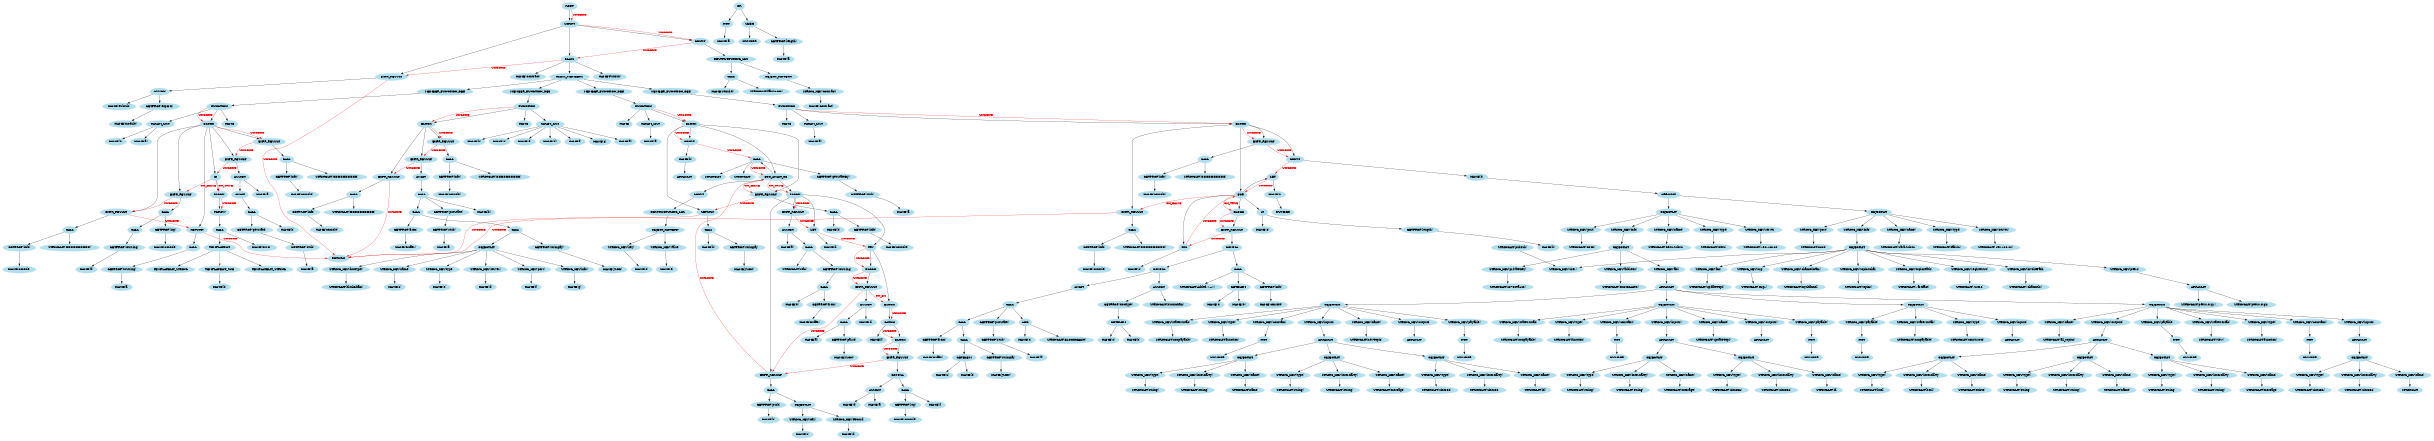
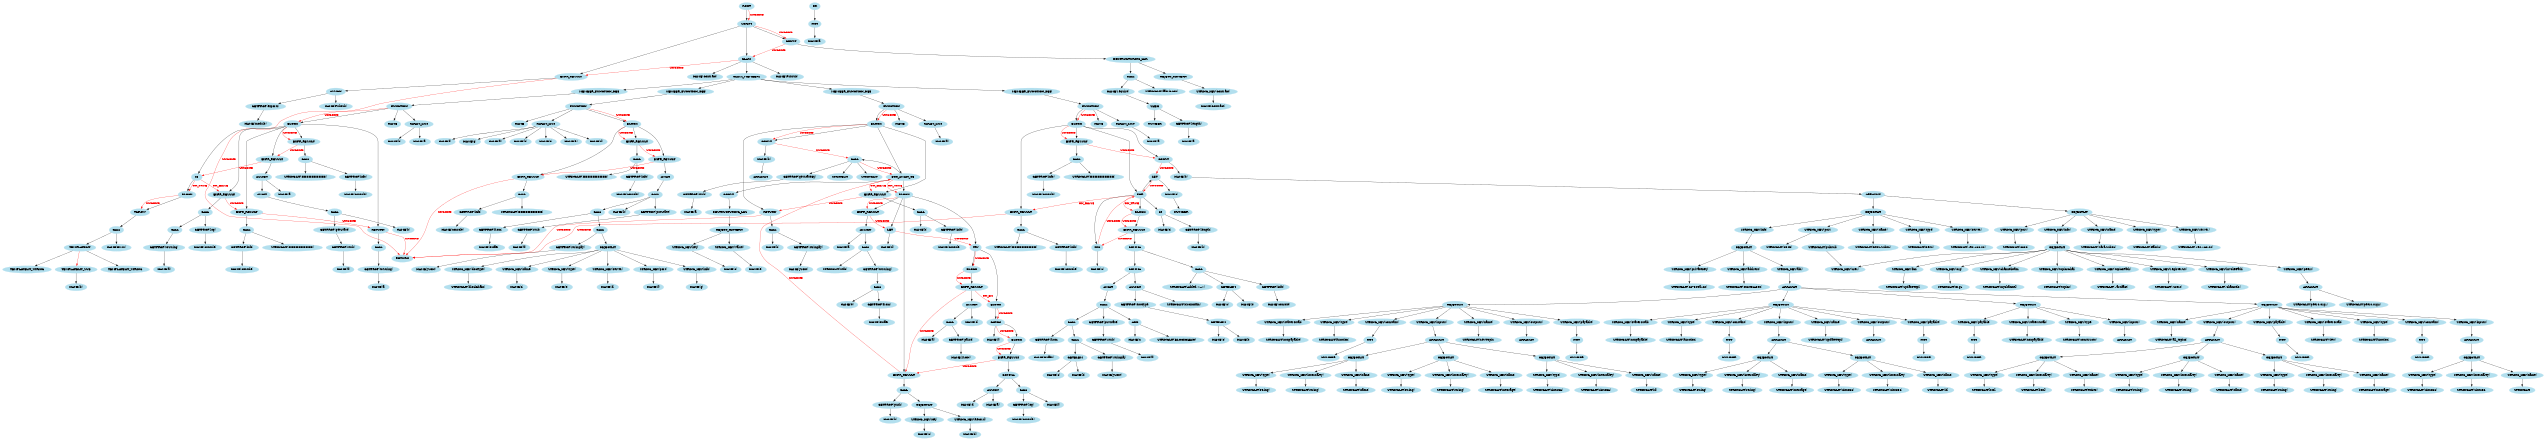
edge "OR" -> "SHEQ": now "NAME(require)" -> "SHEQ"
edge "STRING_KEY(channelNam)" -> "STRINGLIT(mychannel)": color red -> black
